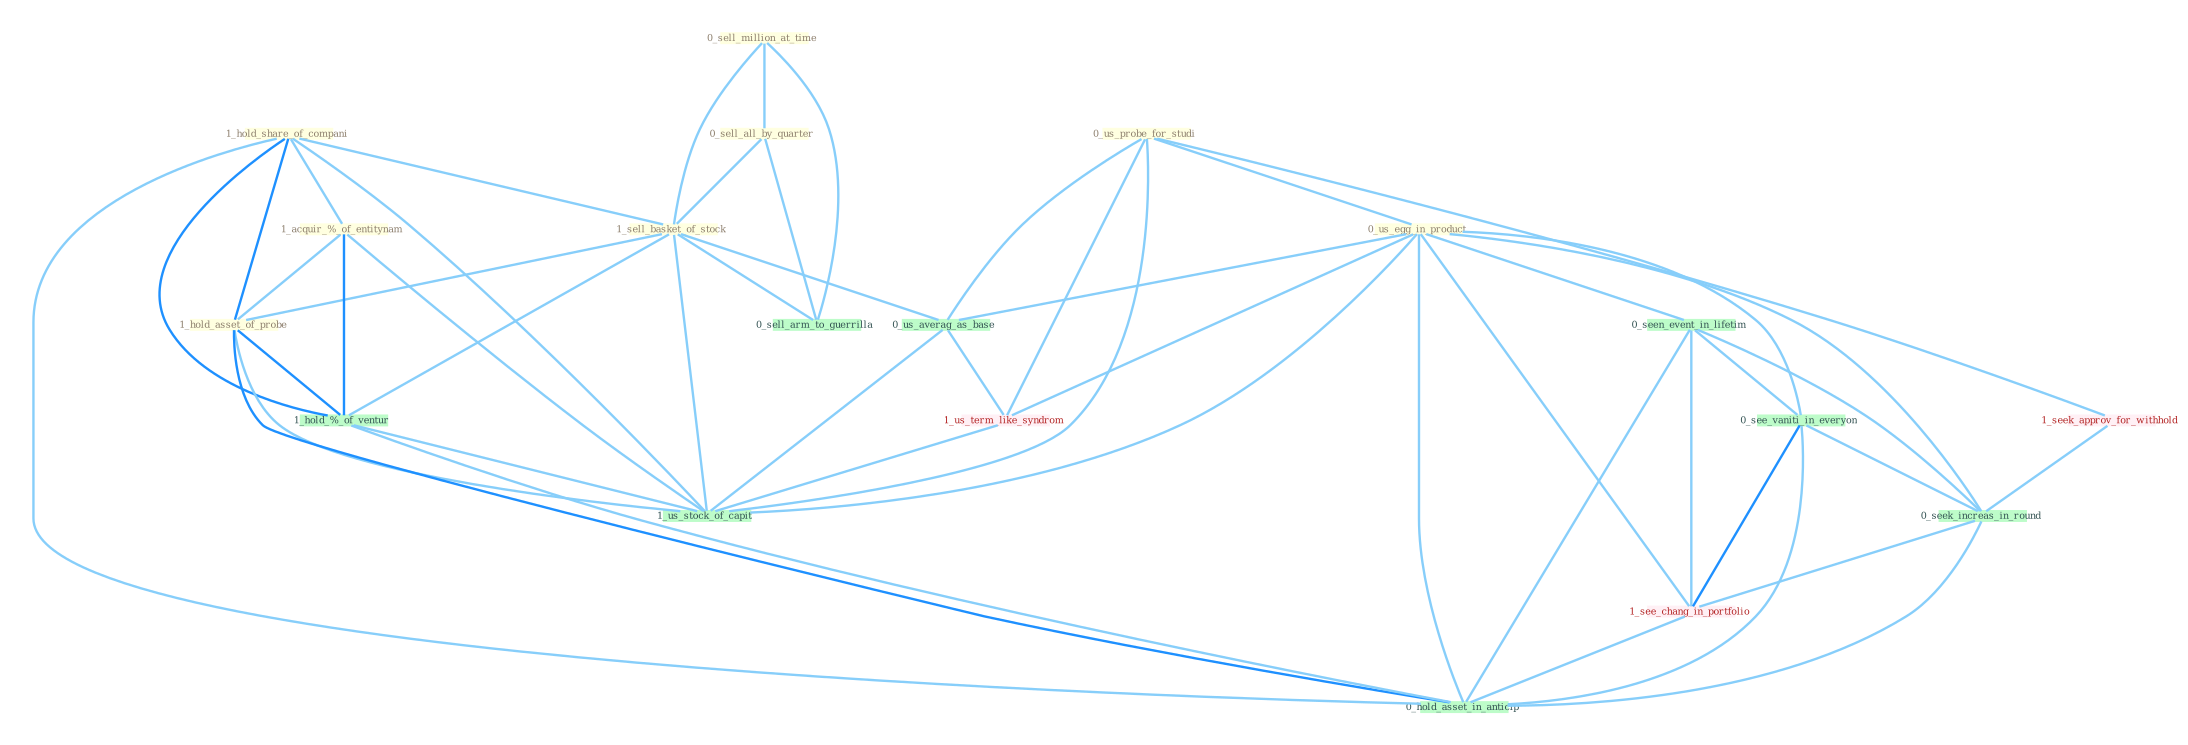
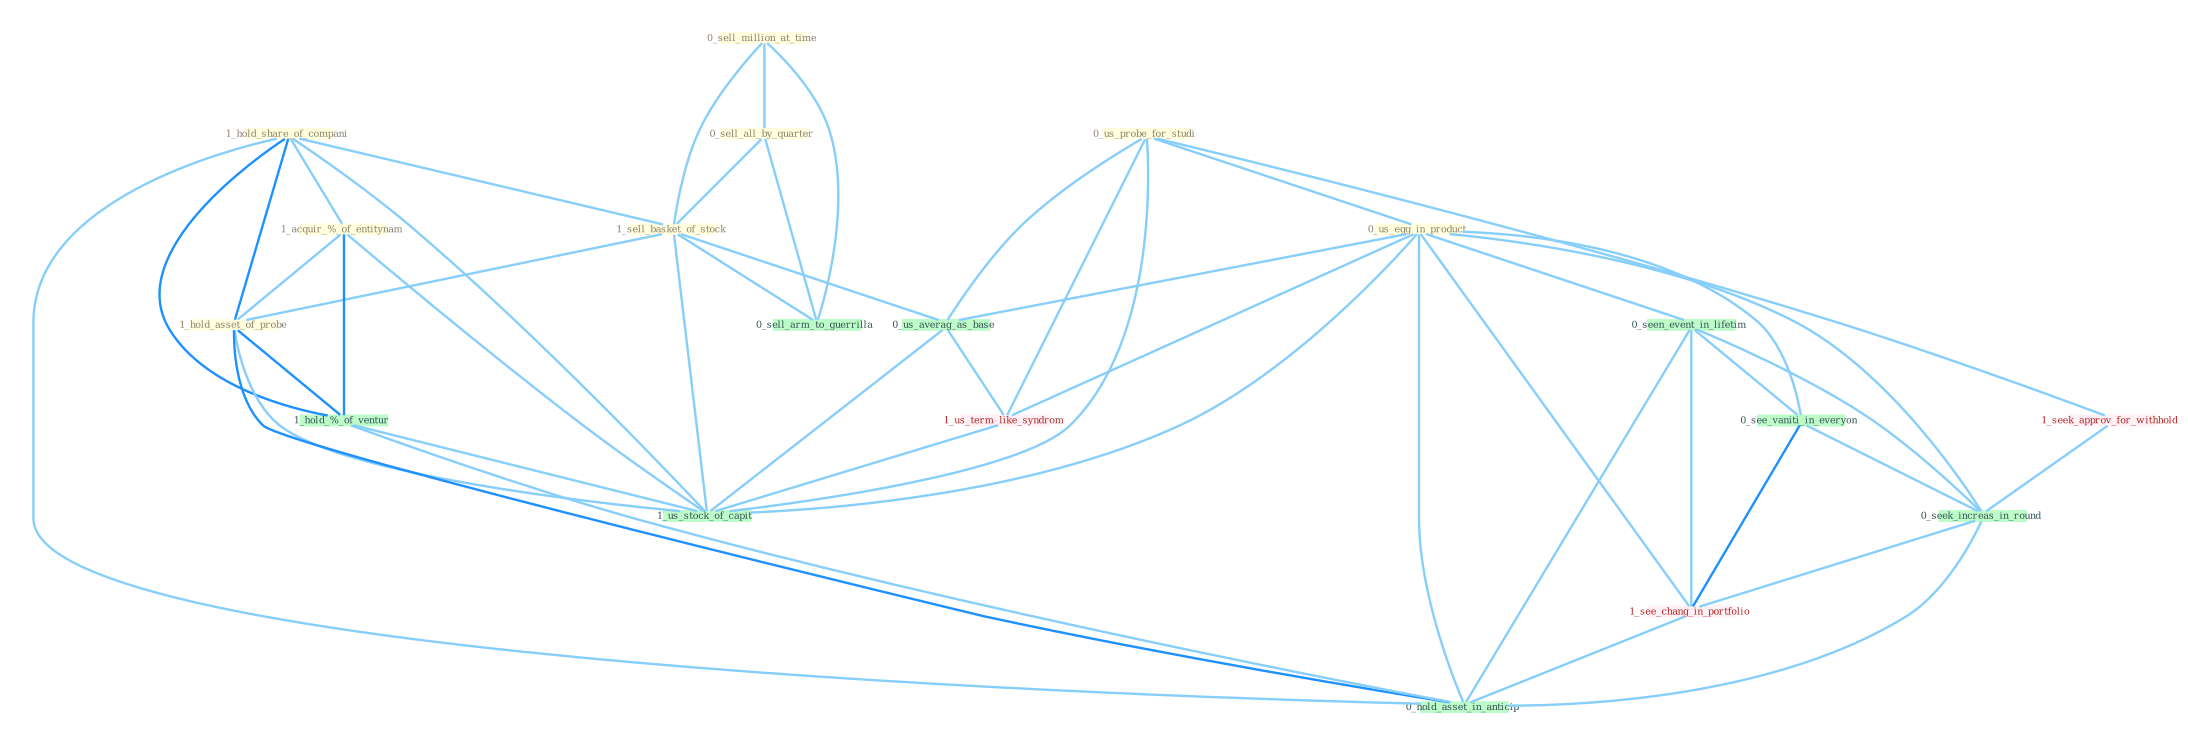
edge "1_sell_basket_of_stock" -- "1_hold_%_of_ventur": removed
edge "0_see_vaniti_in_everyon" -- "0_hold_asset_in_anticip": removed
